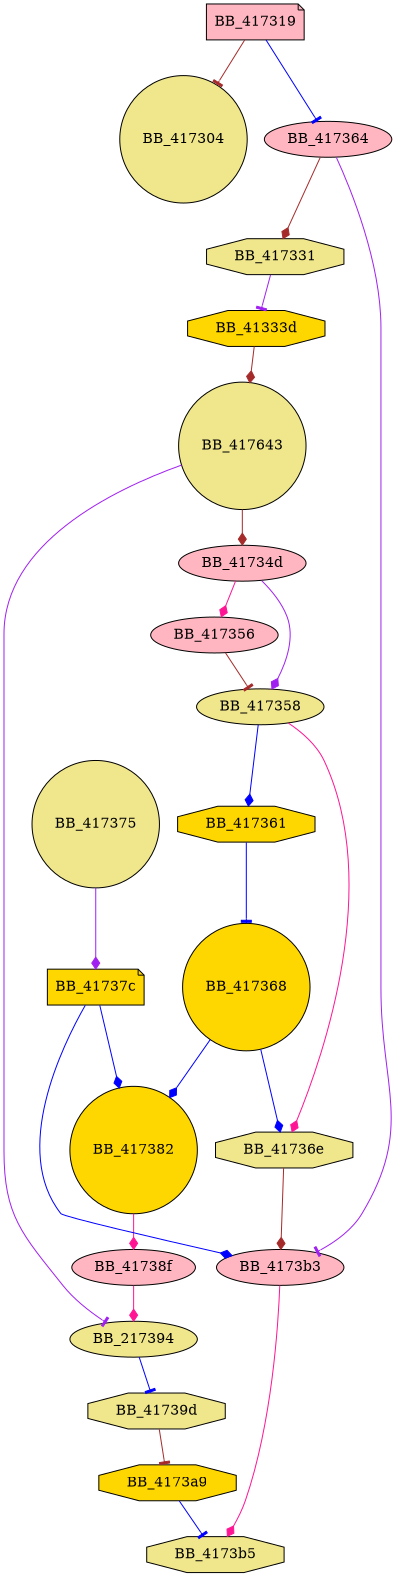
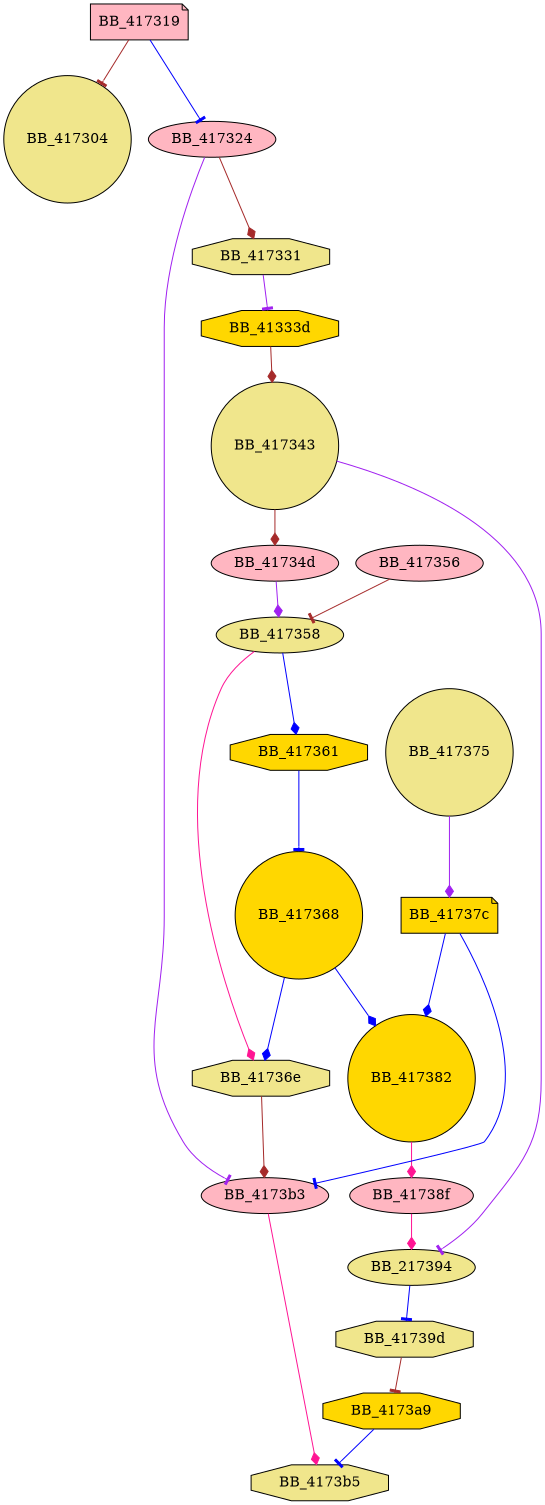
node "BB_417364": label "BB_417364" -> "BB_417324"
node "BB_417643": label "BB_417643" -> "BB_417343"
edge "BB_41734d" -> "BB_417356": removed
edge "BB_41737c" -> "BB_4173b3": arrowhead diamond -> tee
